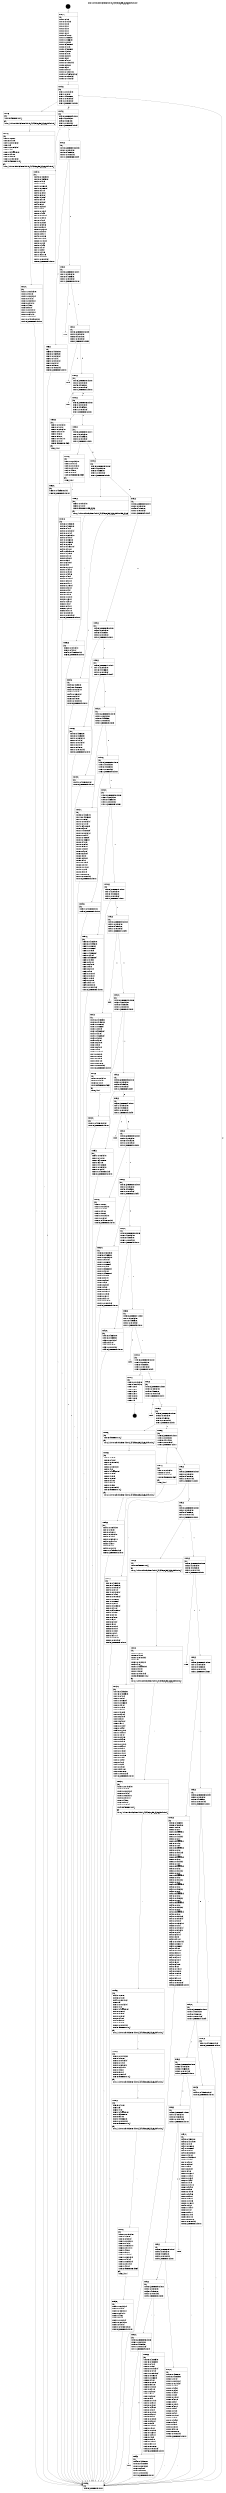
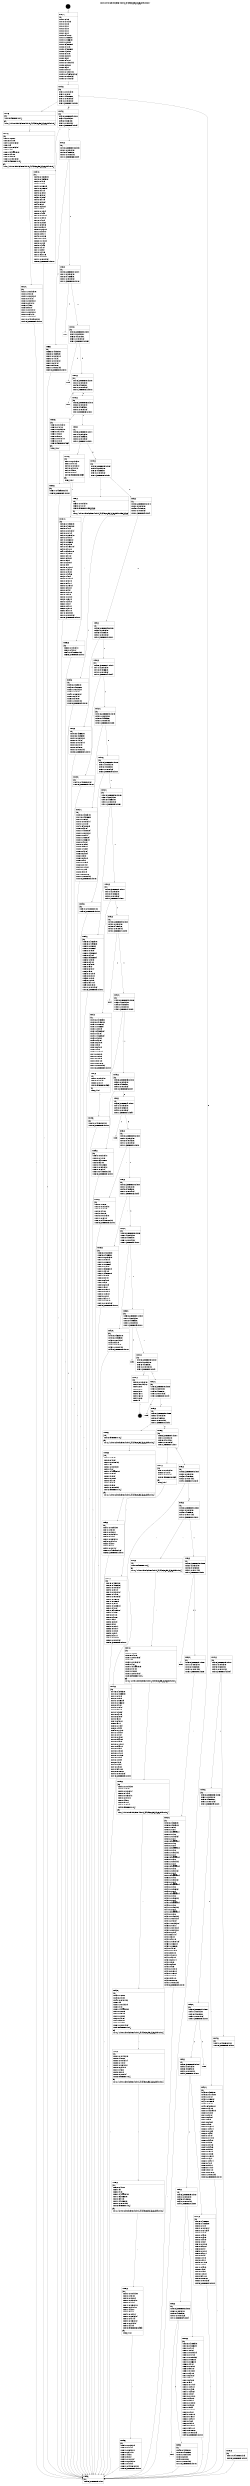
node "0x401d58 [28]": removed
